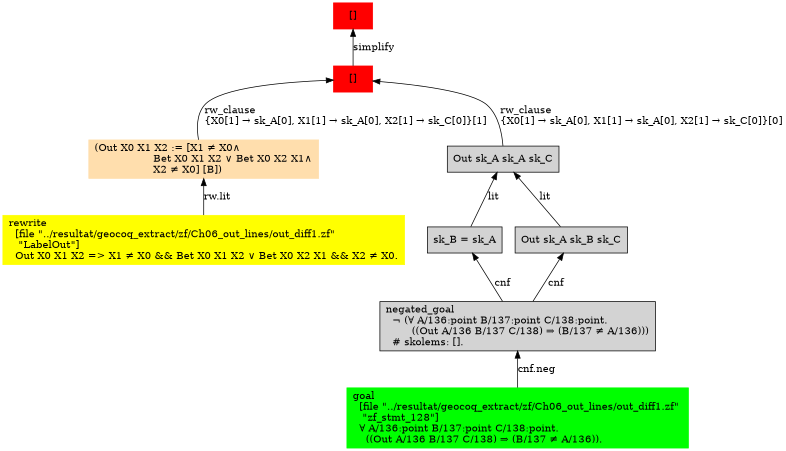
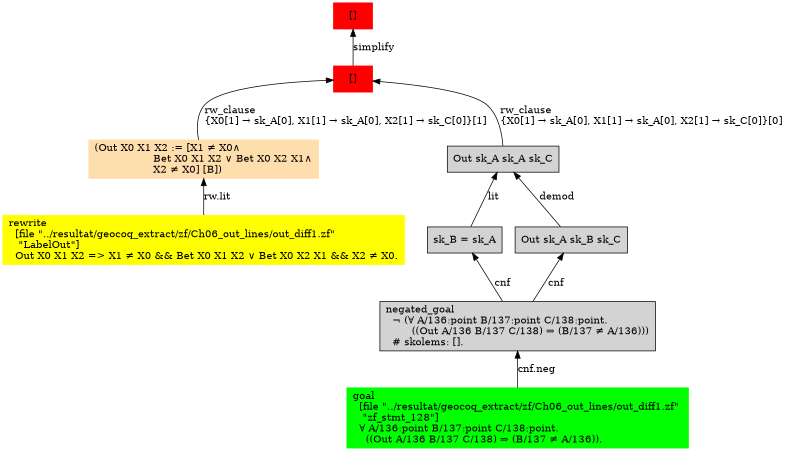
edge "Out sk_A sk_B sk_C" -> "Out sk_A sk_A sk_C": label "lit" -> "demod"
